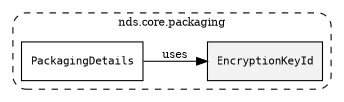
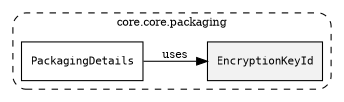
cluster "nds.core.packaging": label "nds.core.packaging" -> "core.core.packaging"
